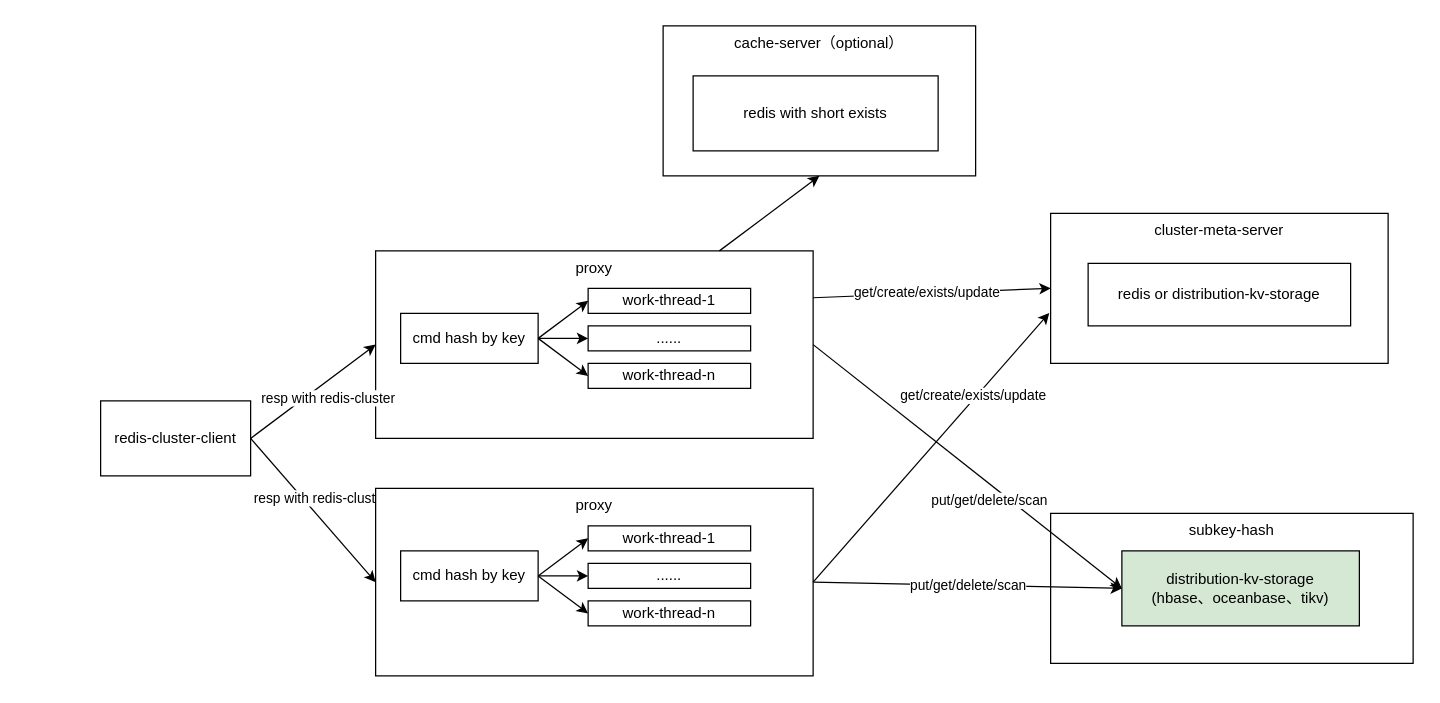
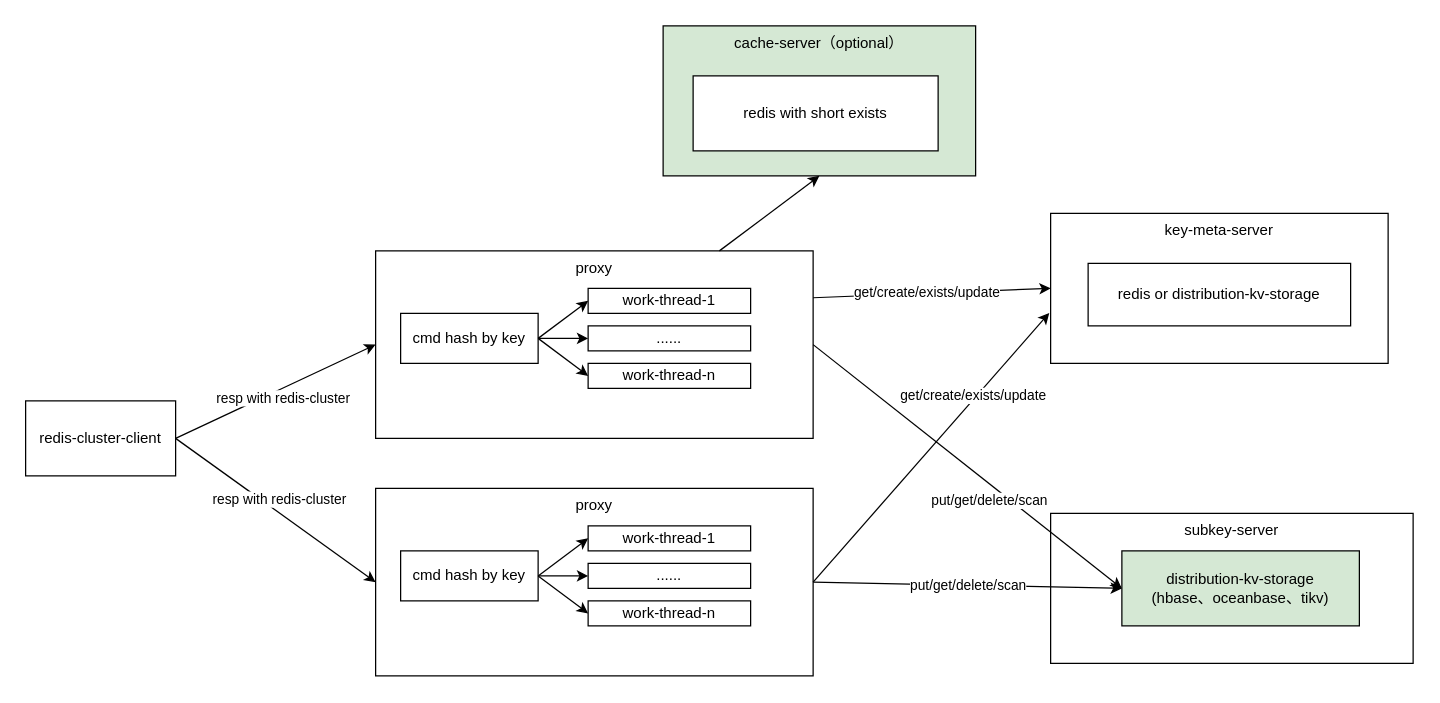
node "cache-server（optional）": fillcolor #ffffff -> #d5e8d4
node "cluster-meta-server": label "cluster-meta-server" -> "key-meta-server"
node "redis-cluster-client": moved (176, 438) -> (101, 438)
node "subkey-hash": label "subkey-hash" -> "subkey-server"
